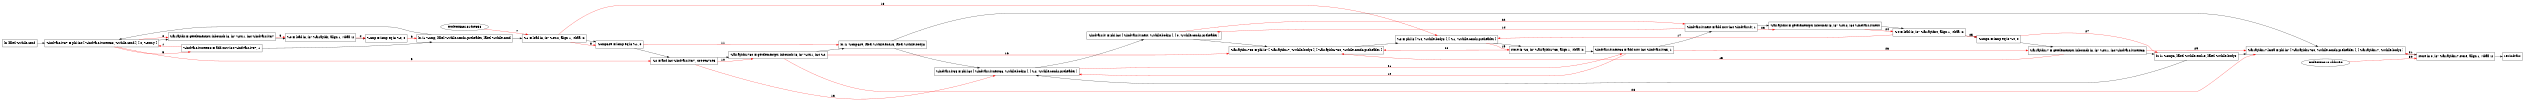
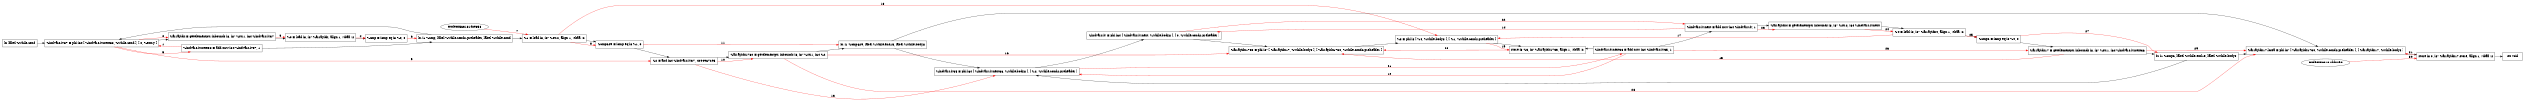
edge "store i8 %3, i8* %arrayidx1733, align 1, !tbaa !2" -> "%indvars.iv.next36 = add nuw i64 %indvars.iv35, 1": reversed
node "ret indvars": label "ret indvars" -> "ret void"
